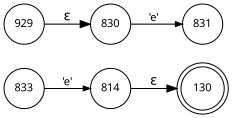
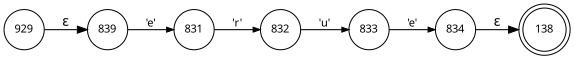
node "830": label "830" -> "839"
node "832": added
node "814": label "814" -> "834"
node "130": label "130" -> "138"
